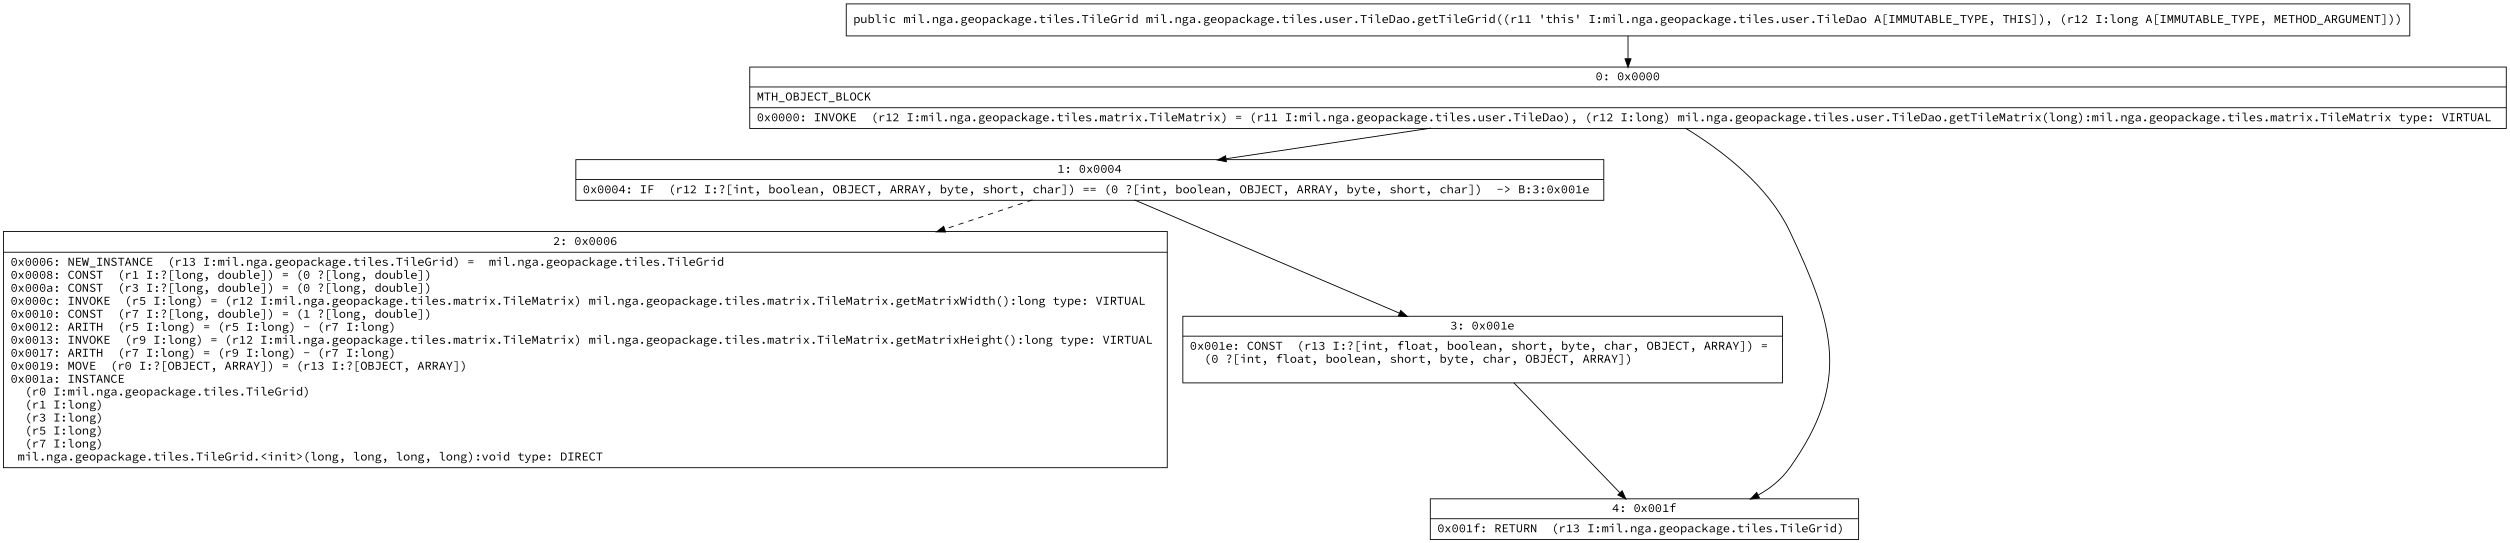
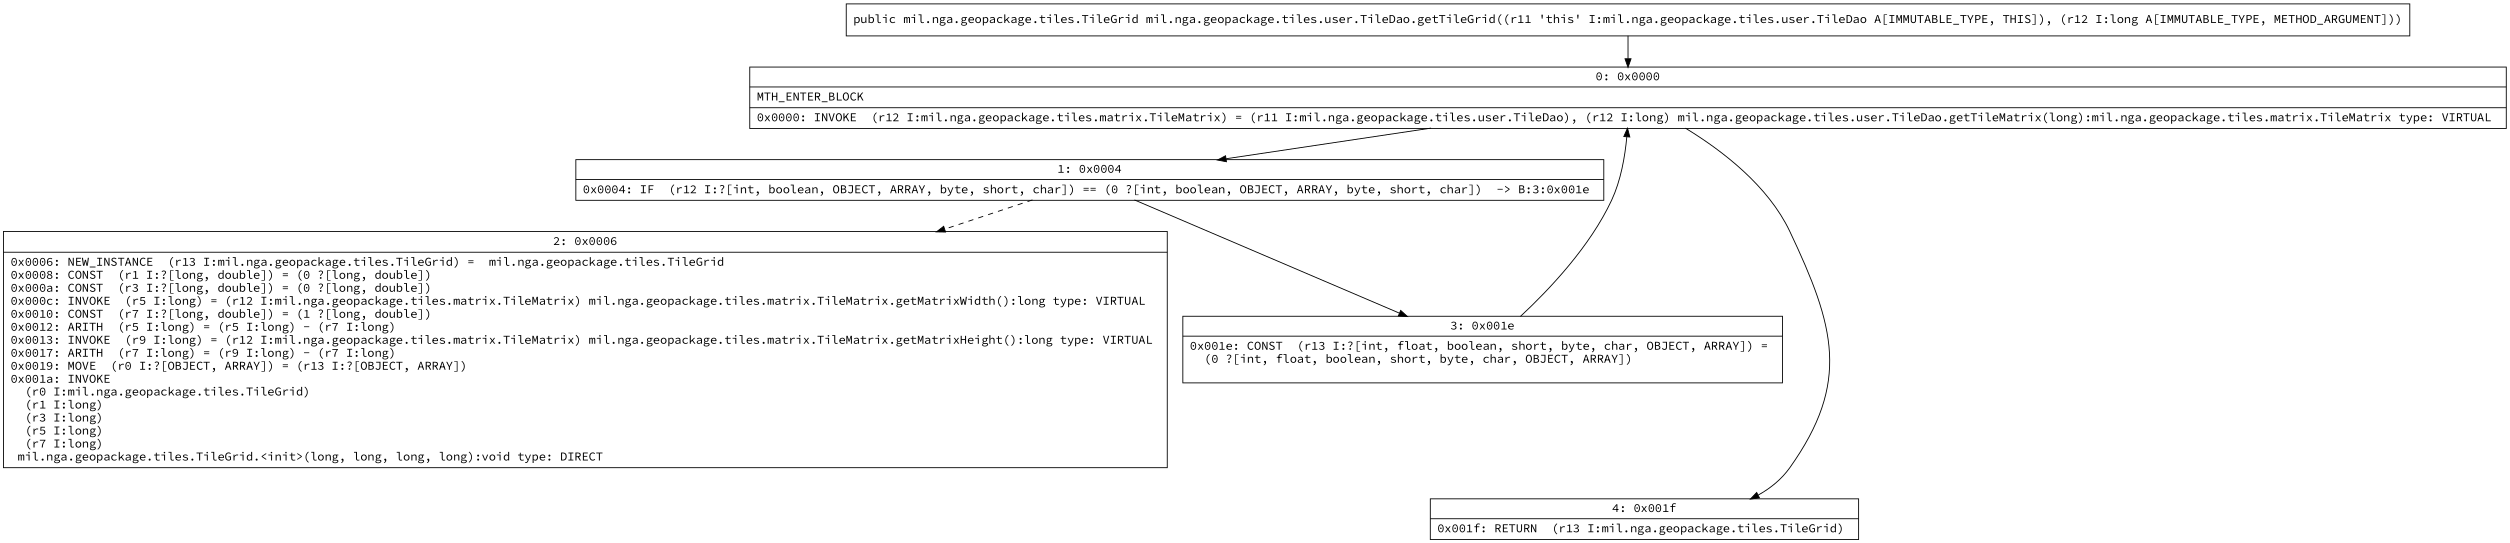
node "0: 0x0000": text "MTH_OBJECT_BLOCK" -> "MTH_ENTER_BLOCK"
node "2: 0x0006": text "0x001a: INSTANCE" -> "0x001a: INVOKE"
edge "3: 0x001e" -> "4: 0x001f": now "3: 0x001e" -> "0: 0x0000"
